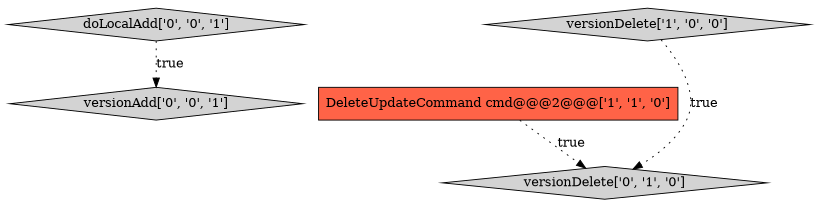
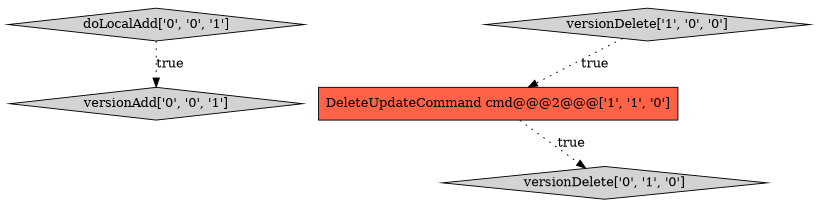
edge "versionDelete['1', '0', '0']" -> "versionDelete['0', '1', '0']": now "versionDelete['1', '0', '0']" -> "DeleteUpdateCommand cmd@@@2@@@['1', '1', '0']"
